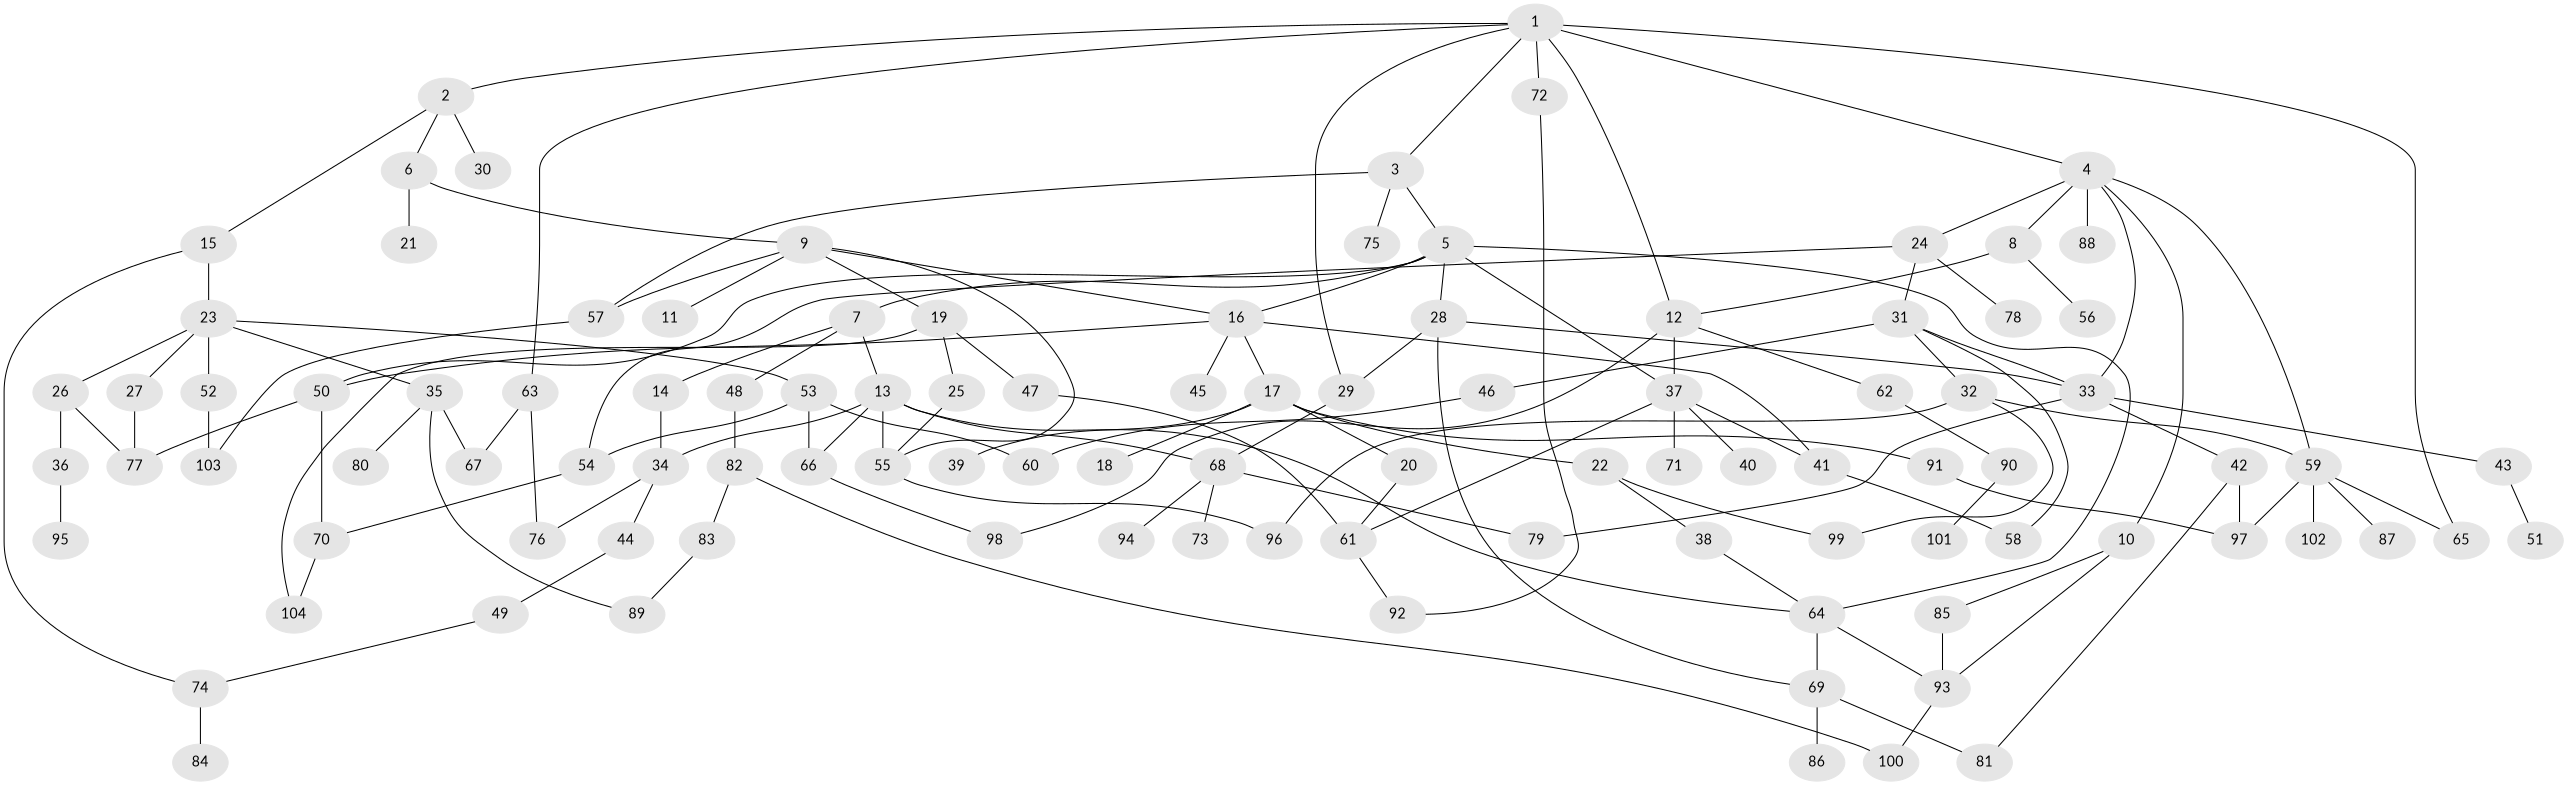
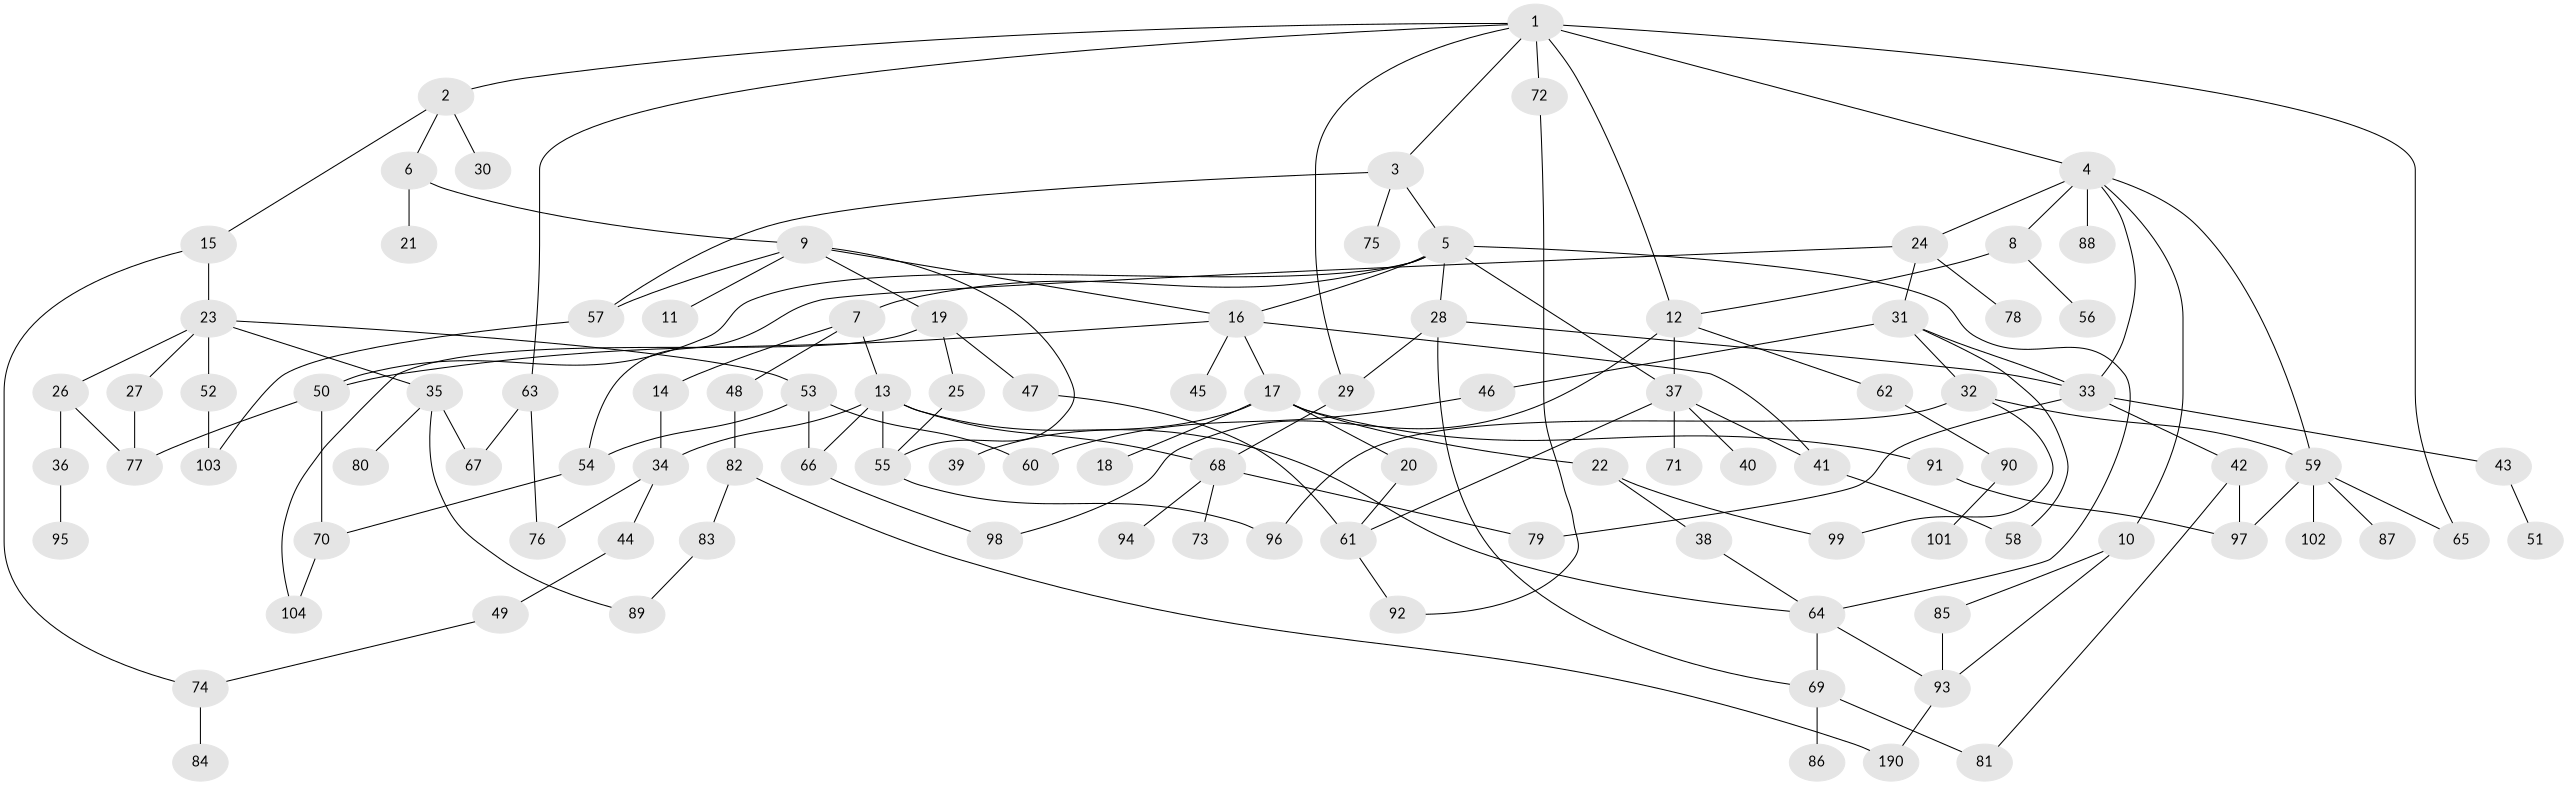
node "100": label "100" -> "190"
